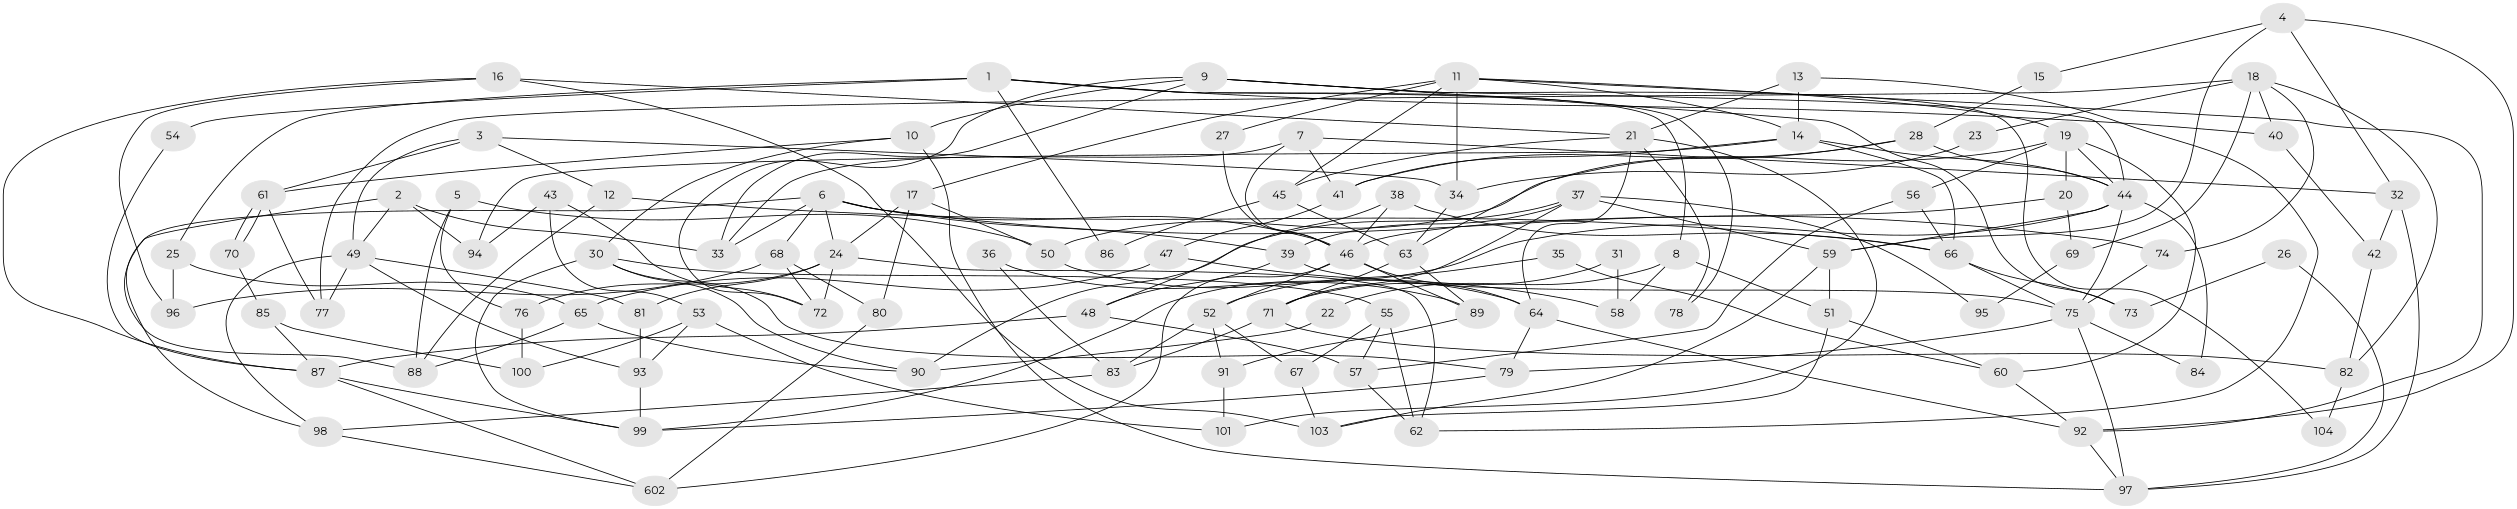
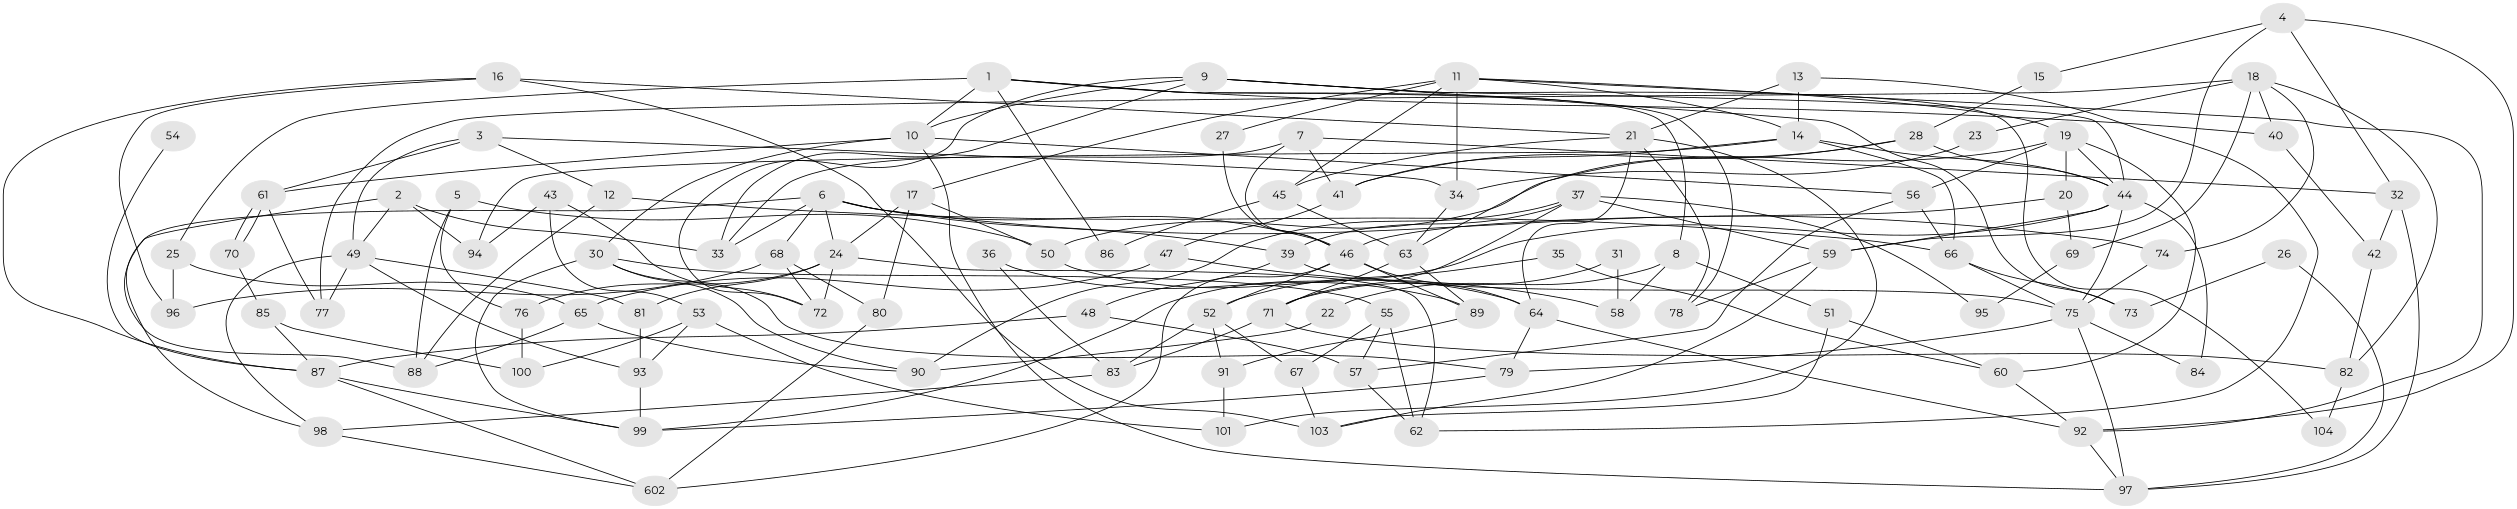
edge "1" -- "54": now "1" -- "10"
edge "10" -- "56": added
node "38": removed
edge "59" -- "51": now "59" -- "78"
